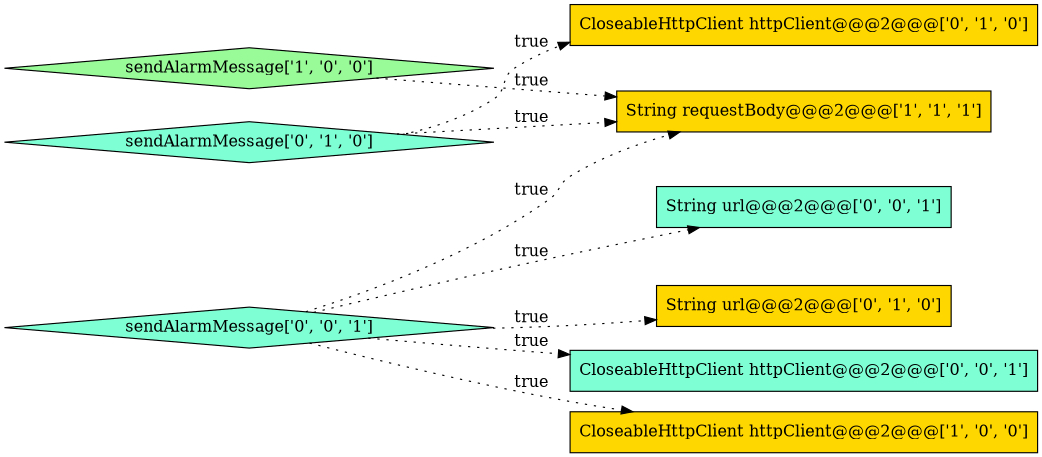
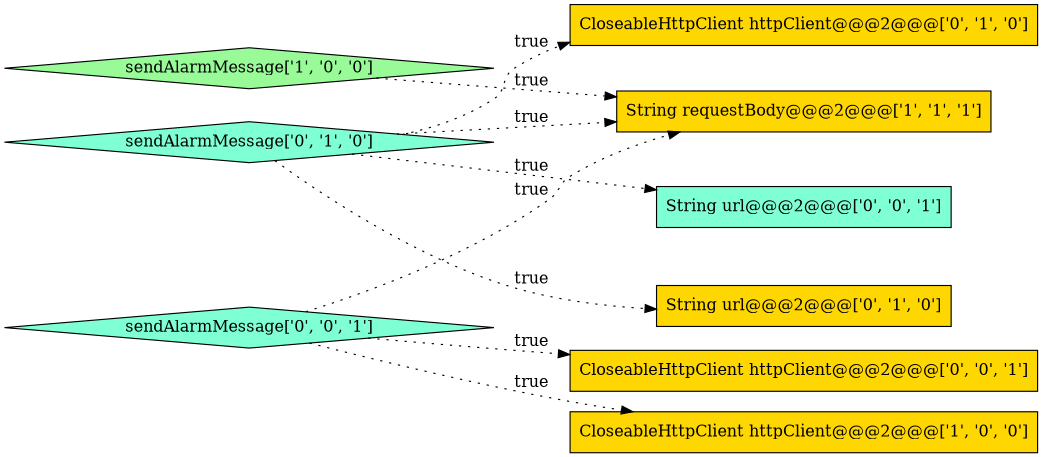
edge "sendAlarmMessage['0', '0', '1']" -> "String url@@@2@@@['0', '0', '1']": now "sendAlarmMessage['0', '1', '0']" -> "String url@@@2@@@['0', '0', '1']"
edge "sendAlarmMessage['0', '0', '1']" -> "String url@@@2@@@['0', '1', '0']": now "sendAlarmMessage['0', '1', '0']" -> "String url@@@2@@@['0', '1', '0']"
node "CloseableHttpClient httpClient@@@2@@@['0', '0', '1']": fillcolor aquamarine -> gold
